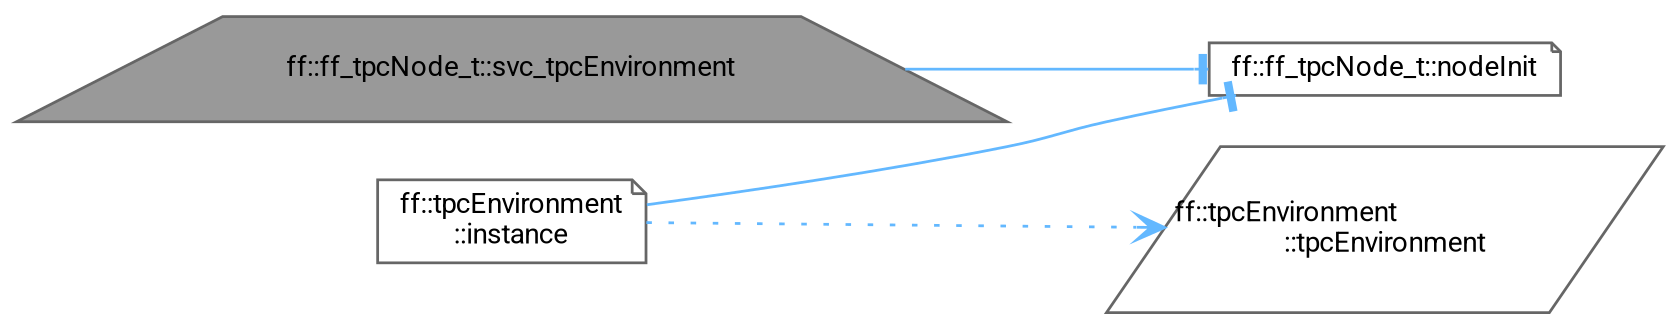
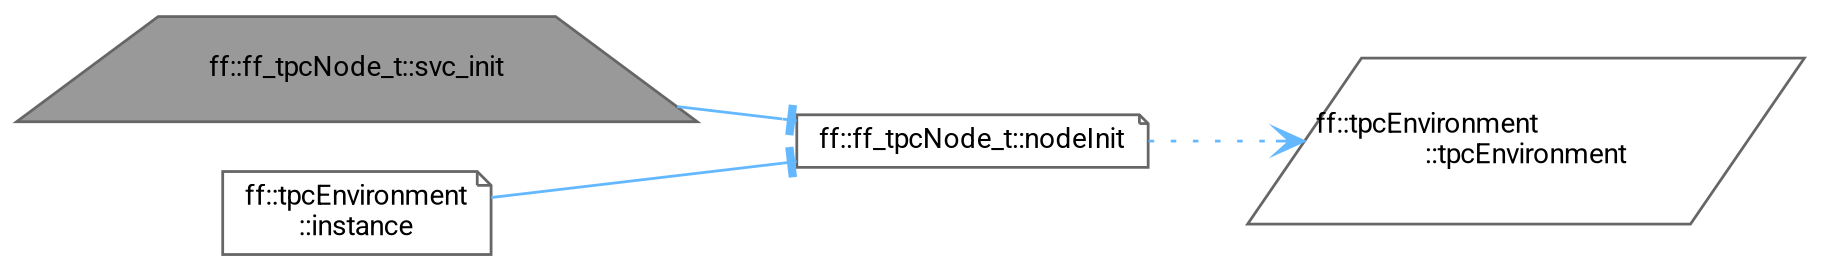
node "ff::ff_tpcNode_t::svc_tpcEnvironment": label "ff::ff_tpcNode_t::svc_tpcEnvironment" -> "ff::ff_tpcNode_t::svc_init"
edge "ff::tpcEnvironment ::instance" -> "ff::tpcEnvironment ::tpcEnvironment": now "ff::ff_tpcNode_t::nodeInit" -> "ff::tpcEnvironment ::tpcEnvironment"
